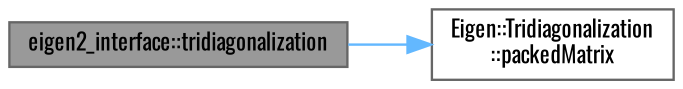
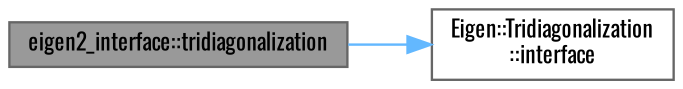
node "Eigen::Tridiagonalization ::packedMatrix": label "Eigen::Tridiagonalization ::packedMatrix" -> "Eigen::Tridiagonalization ::interface"
